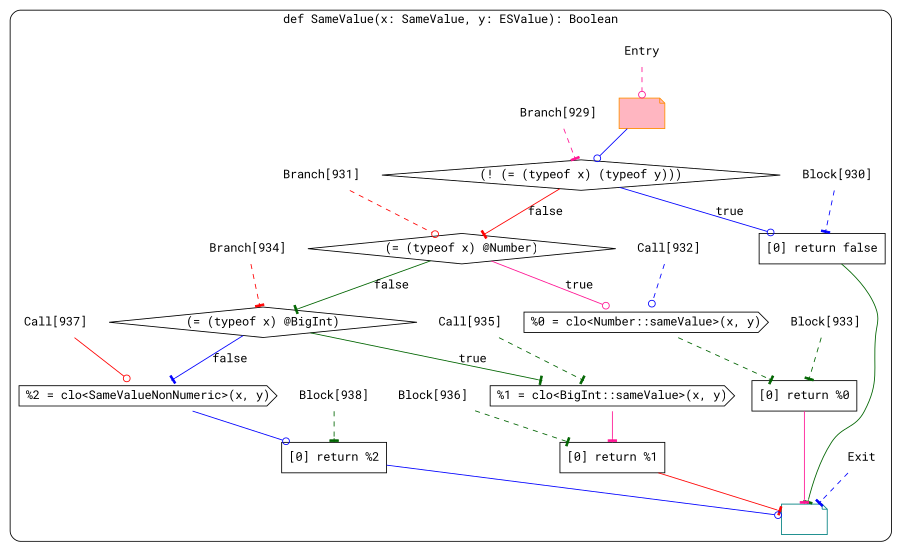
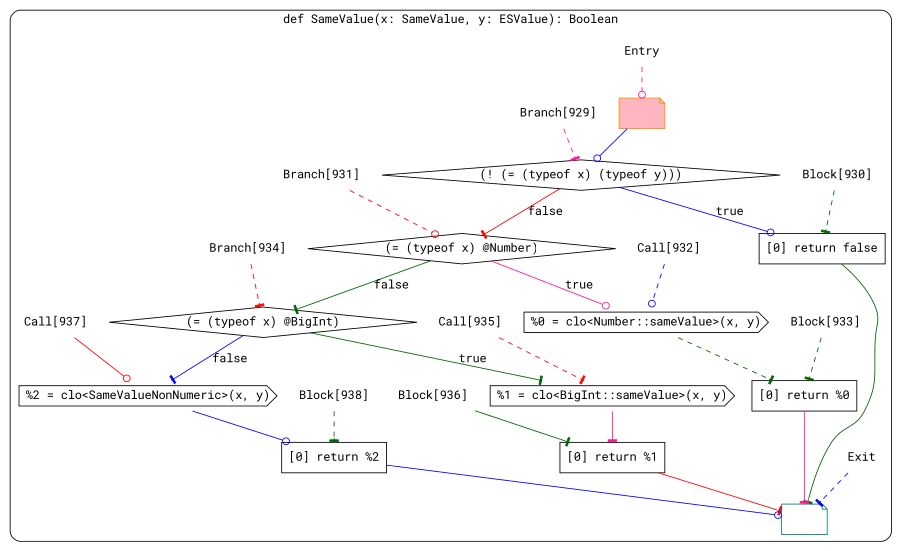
edge "Block[930]" -> "[0] return false": color blue -> darkgreen
edge "Call[935]" -> "%1 = clo<BigInt::sameValue>(x, y)": color darkgreen -> red
edge "Block[936]" -> "[0] return %1": style dashed -> solid
